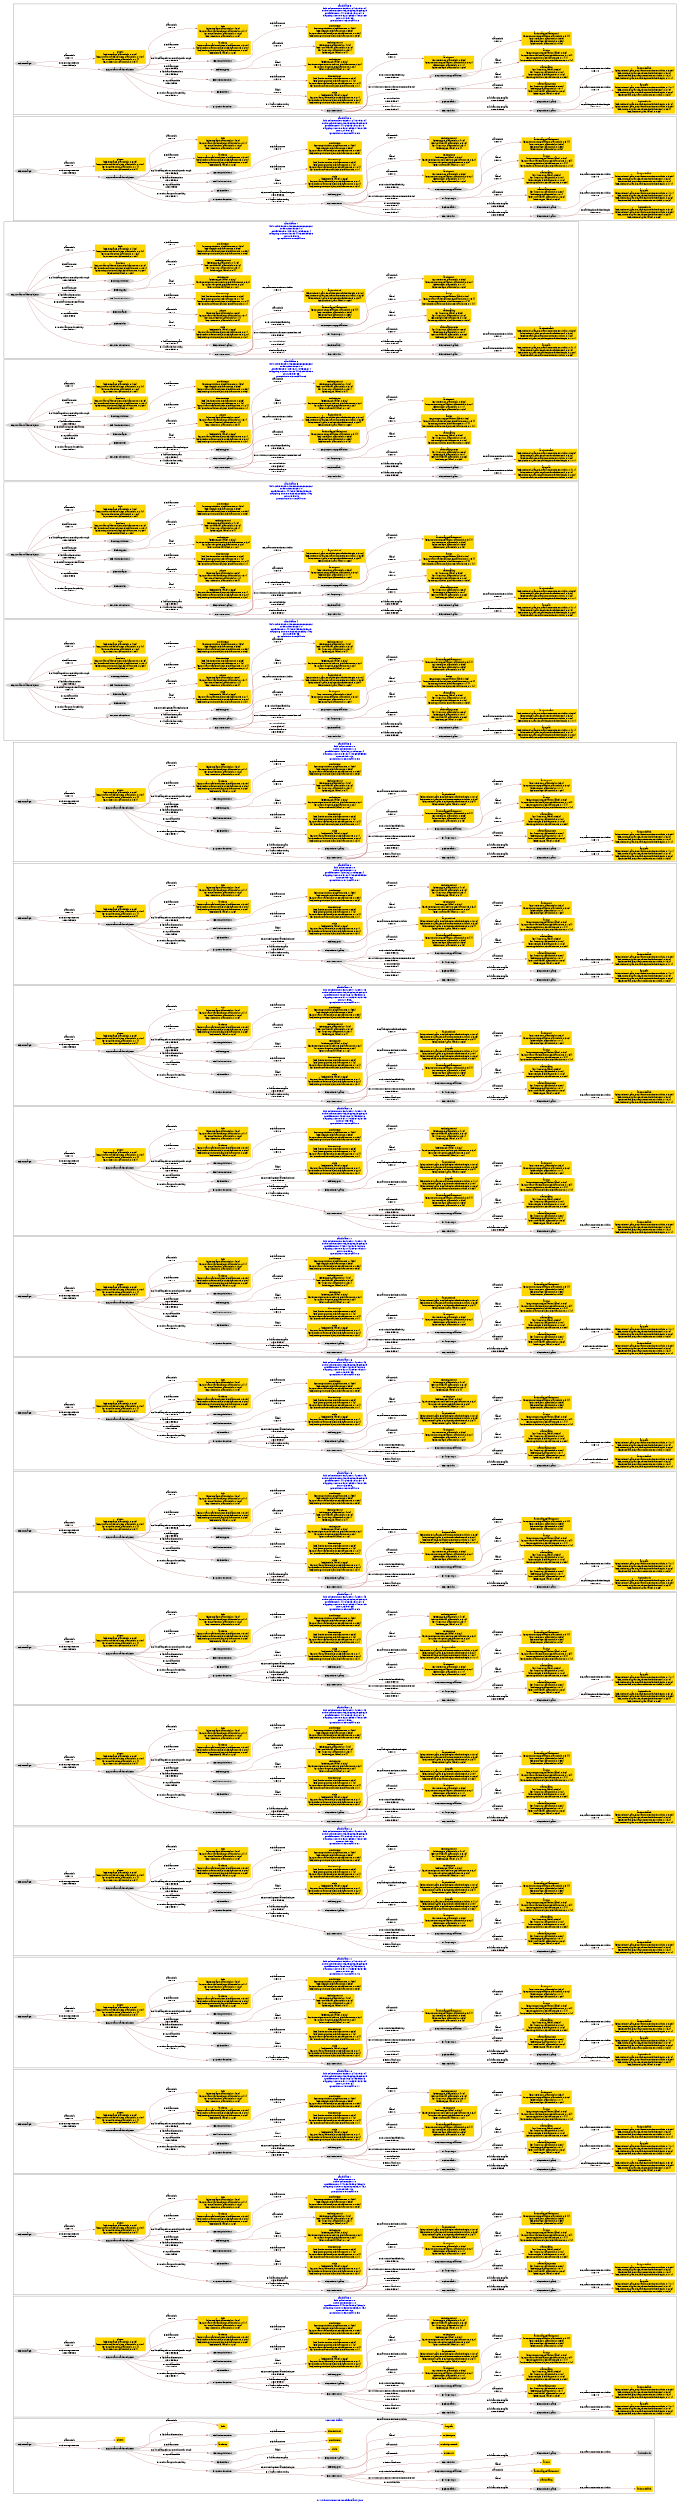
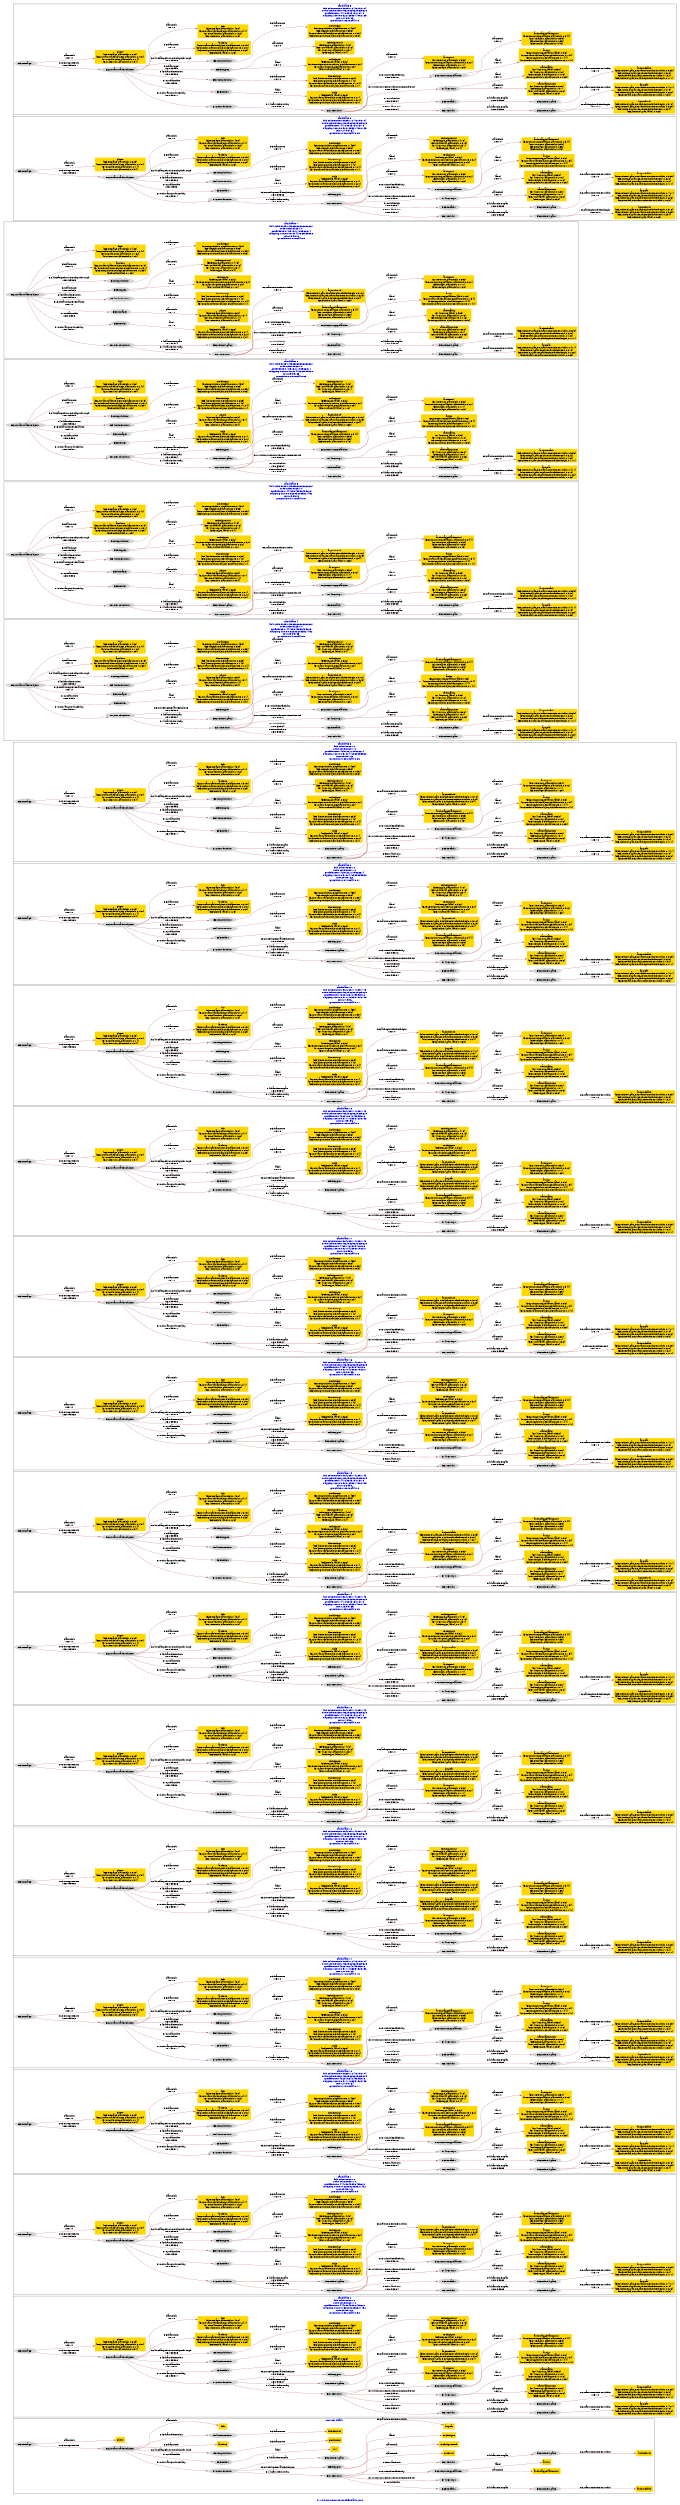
node "title": label "title" -> "uri"
node "artist_birth": fillcolor lightgray -> gold
node "nationality": removed
